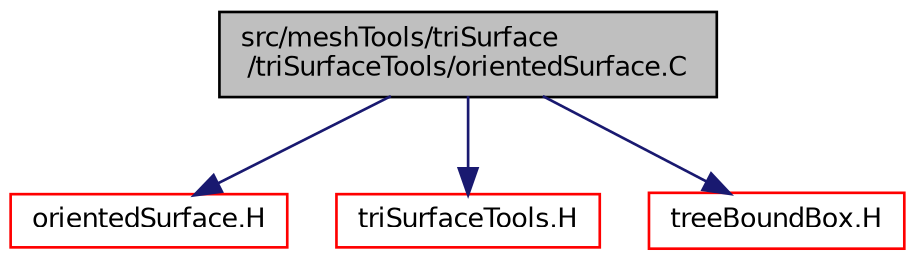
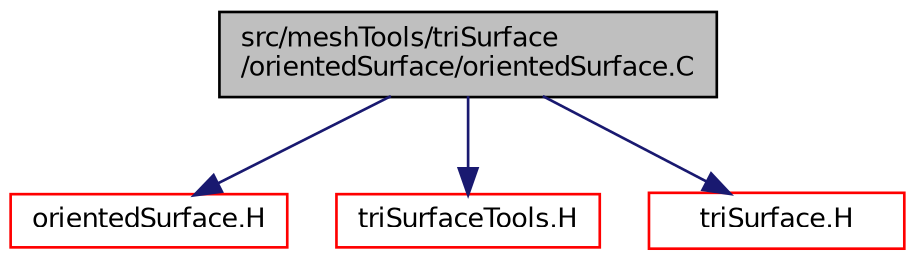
node "src/meshTools/triSurface /triSurfaceTools/orientedSurface.C": label "src/meshTools/triSurface /triSurfaceTools/orientedSurface.C" -> "src/meshTools/triSurface /orientedSurface/orientedSurface.C"
node "treeBoundBox.H": label "treeBoundBox.H" -> "triSurface.H"
